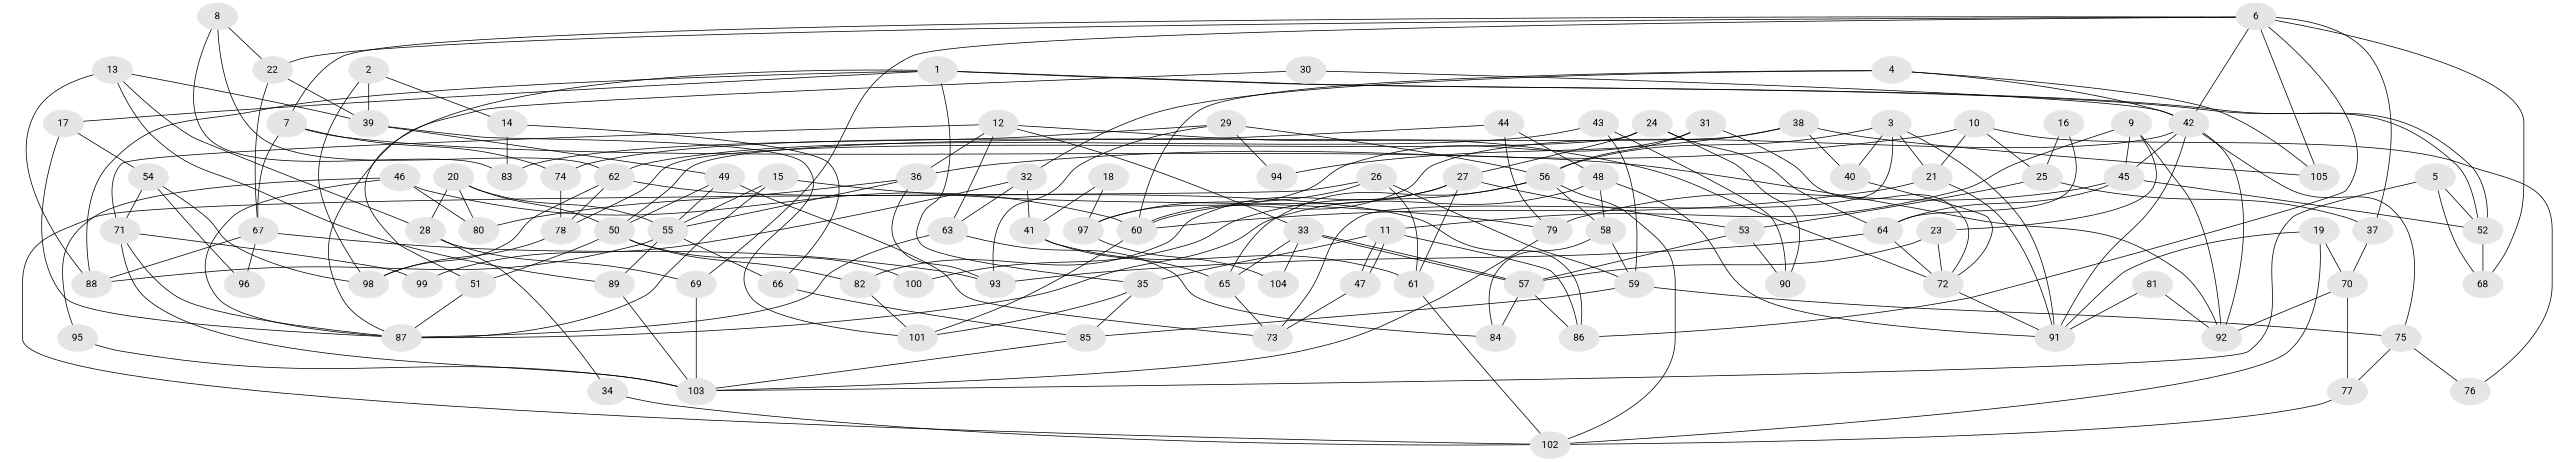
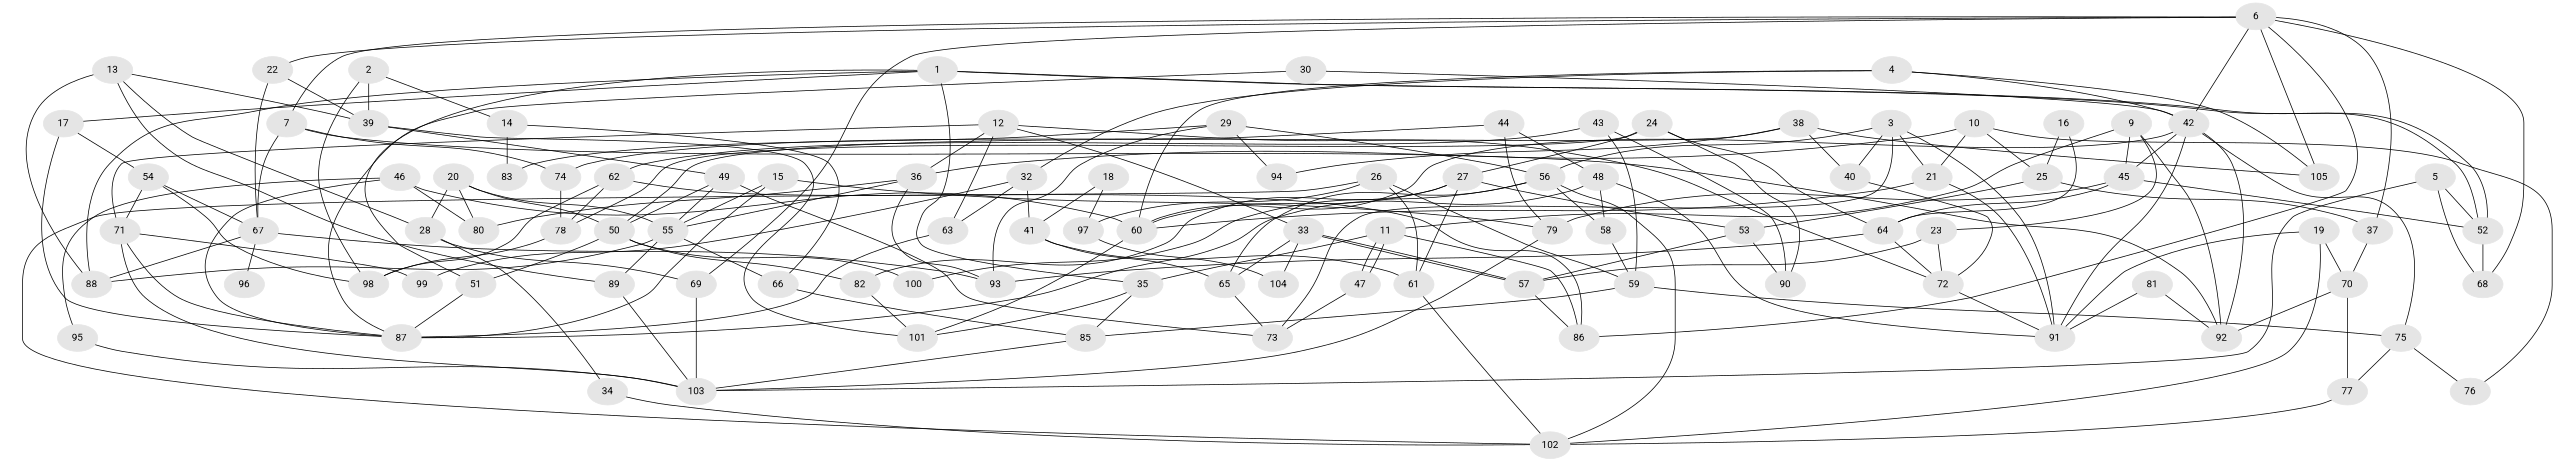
node "8": removed
node "31": removed
edge "54" -- "96": now "54" -- "67"
node "84": removed
